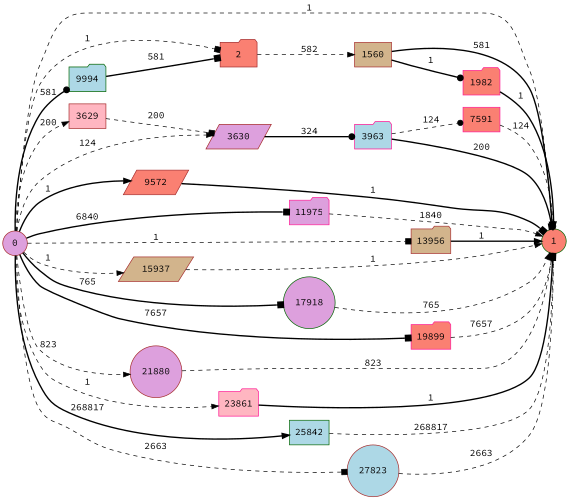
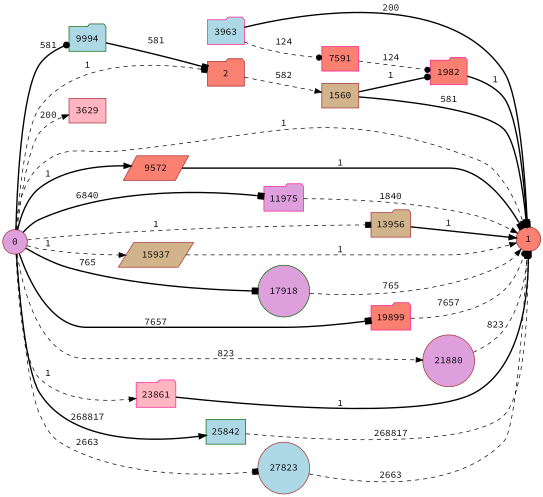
node "3630": removed
edge "7591" -> "1": now "7591" -> "1982"
node "1": color darkgreen -> brown
